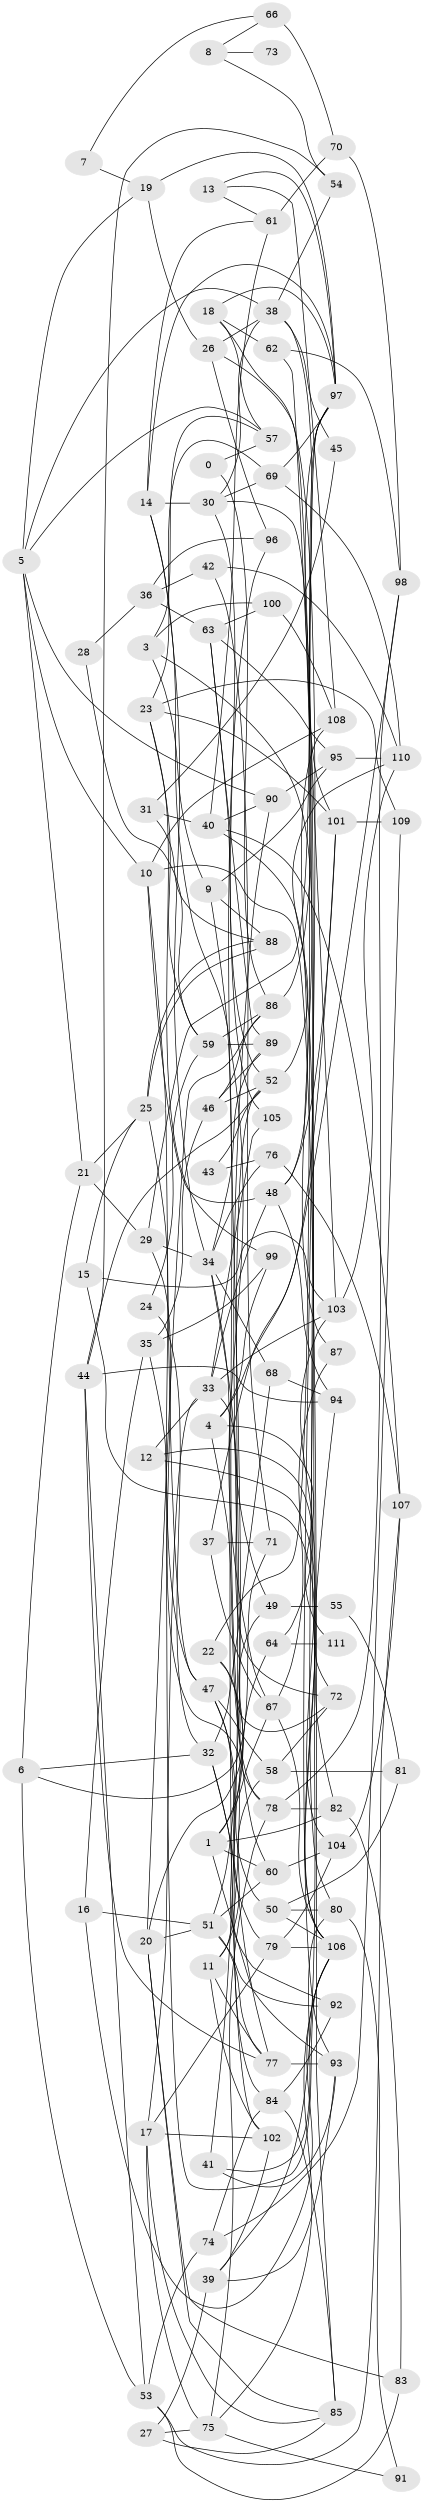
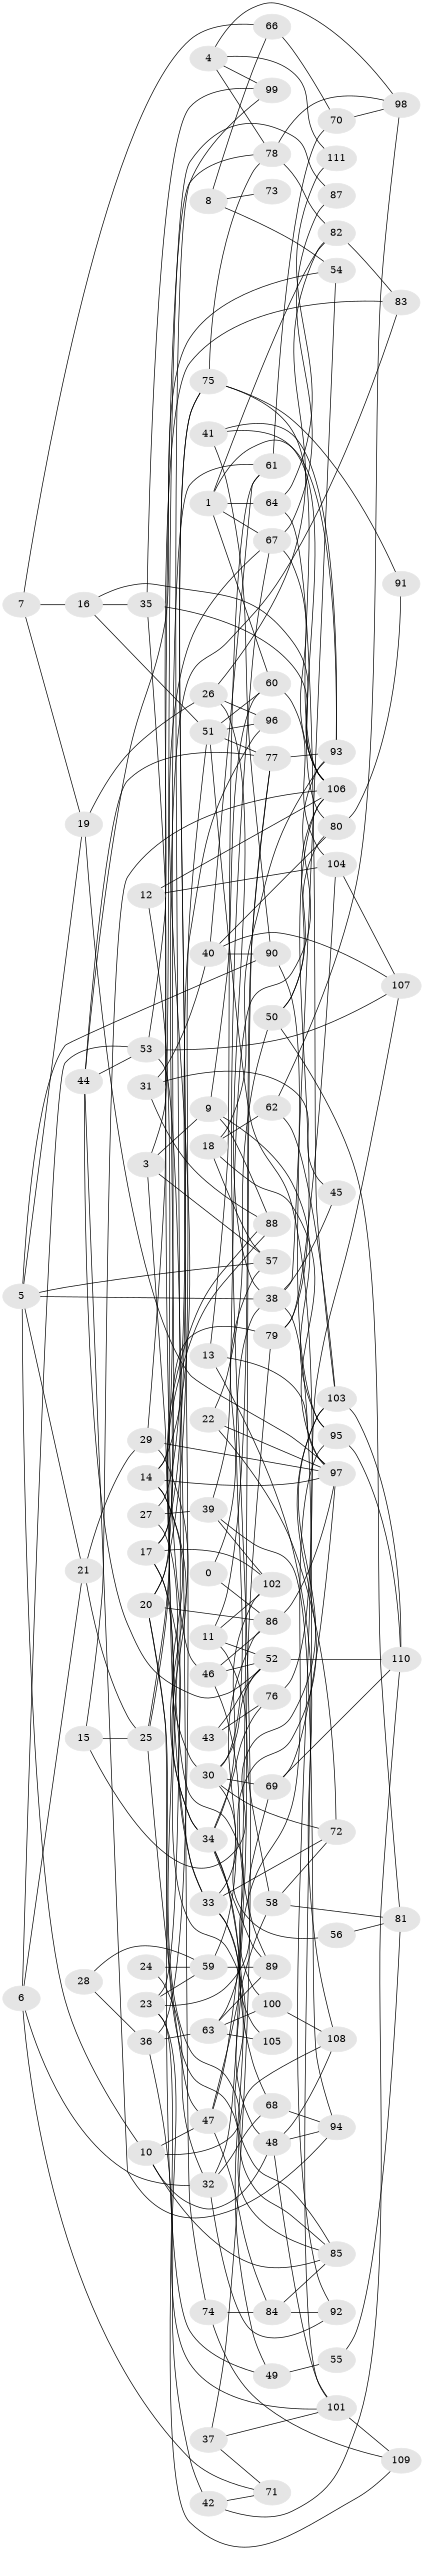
edge "7" -- "16": added
node "56": added
